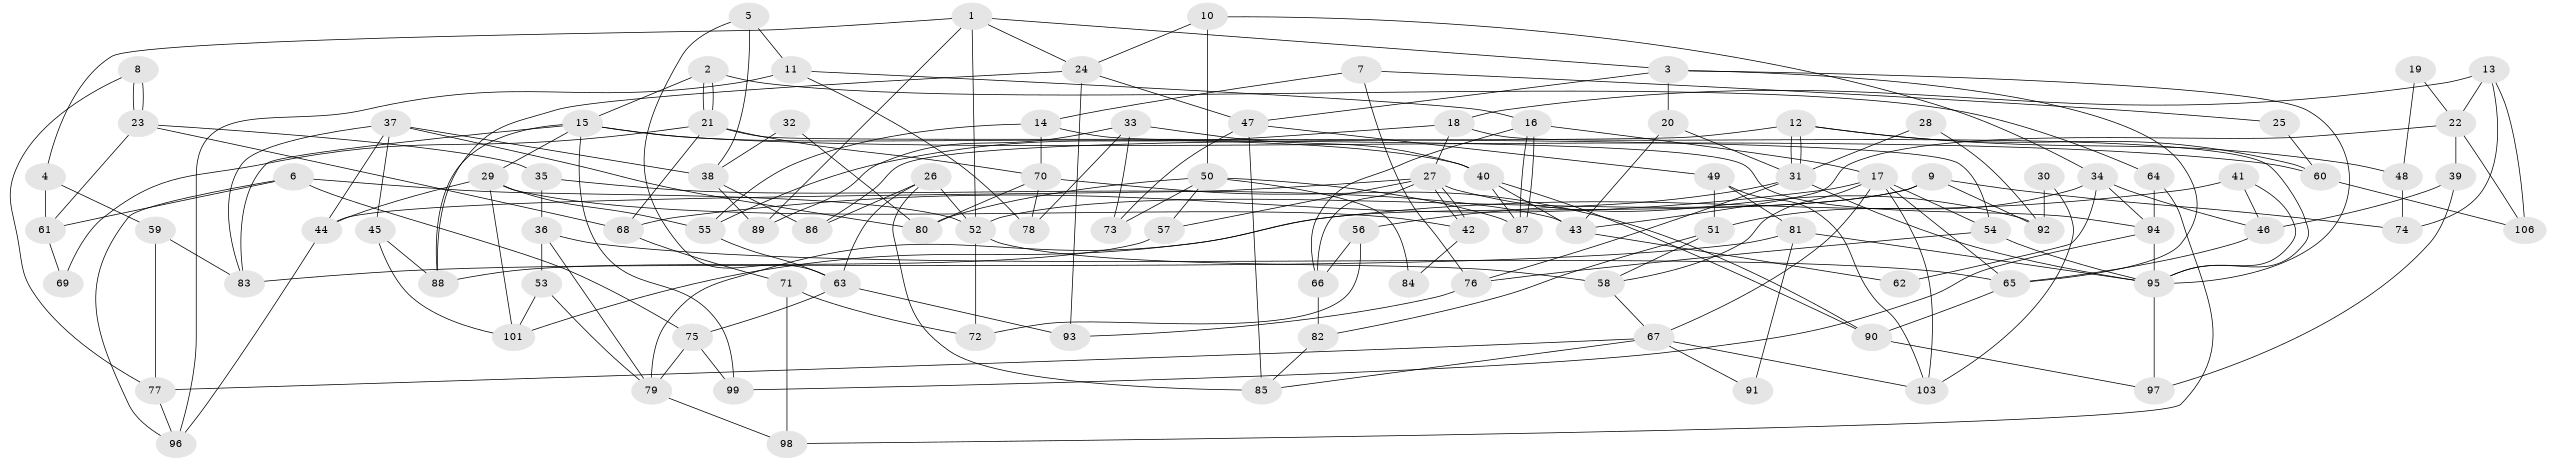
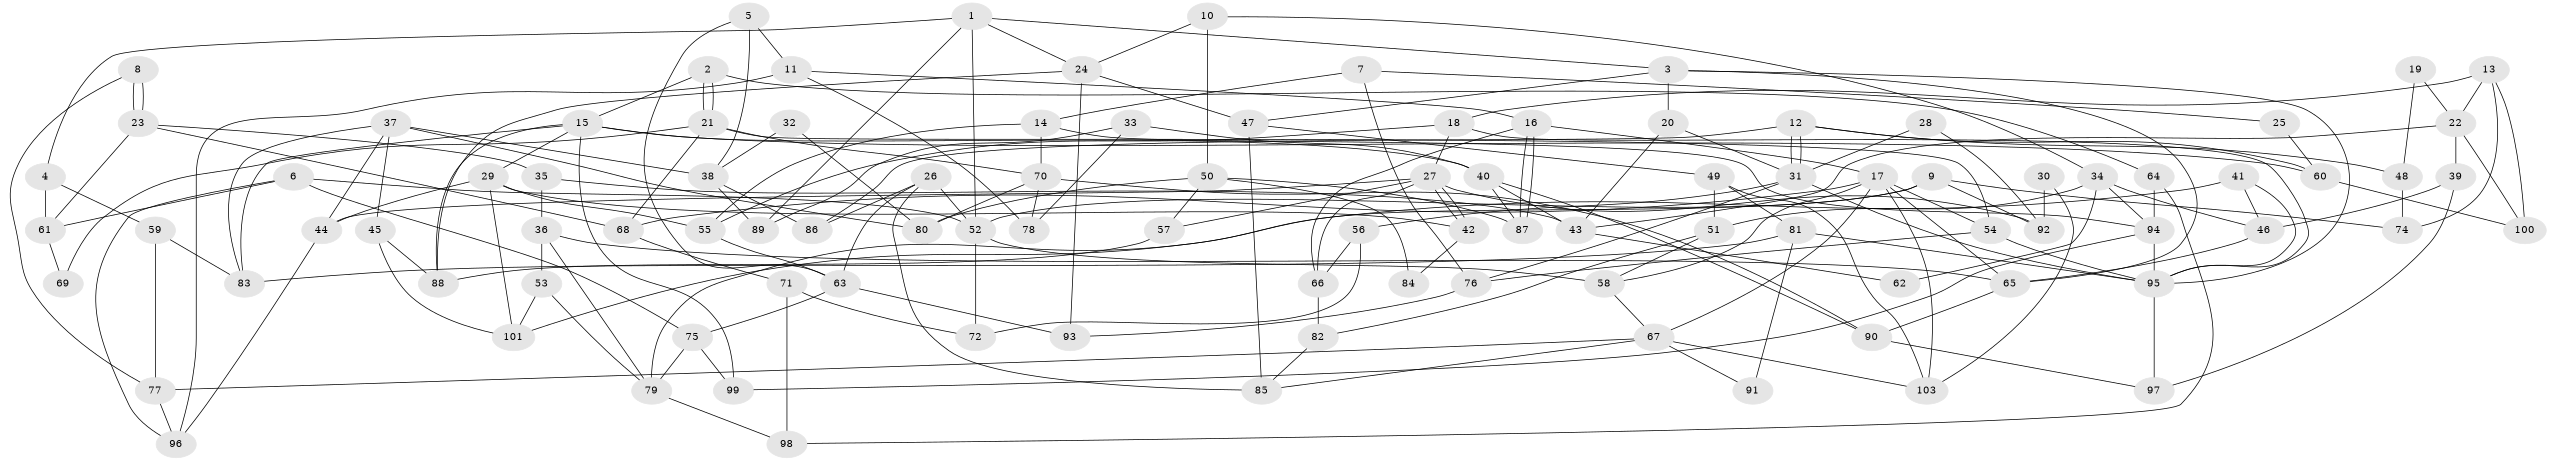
node "73": removed
node "106": label "106" -> "100"
